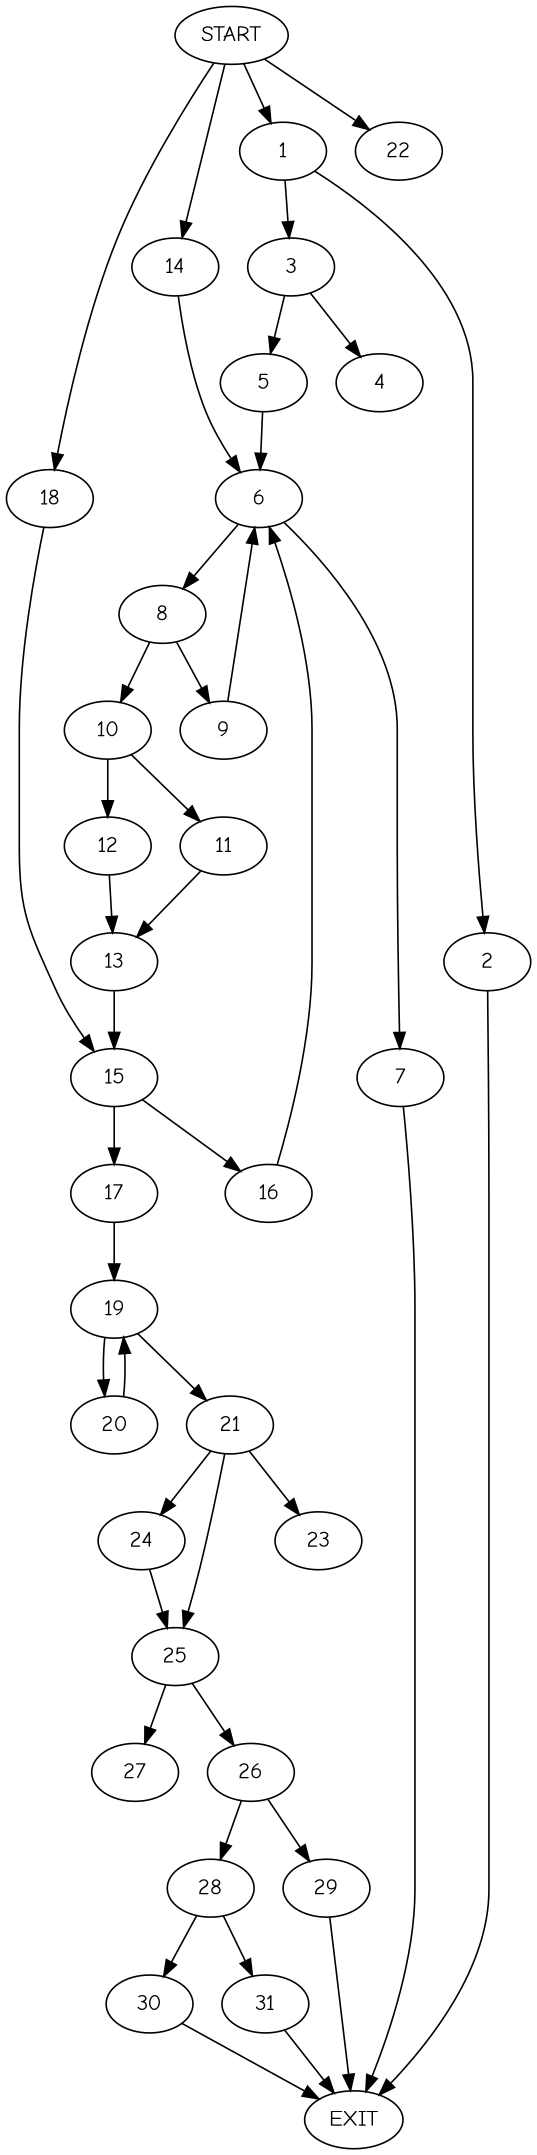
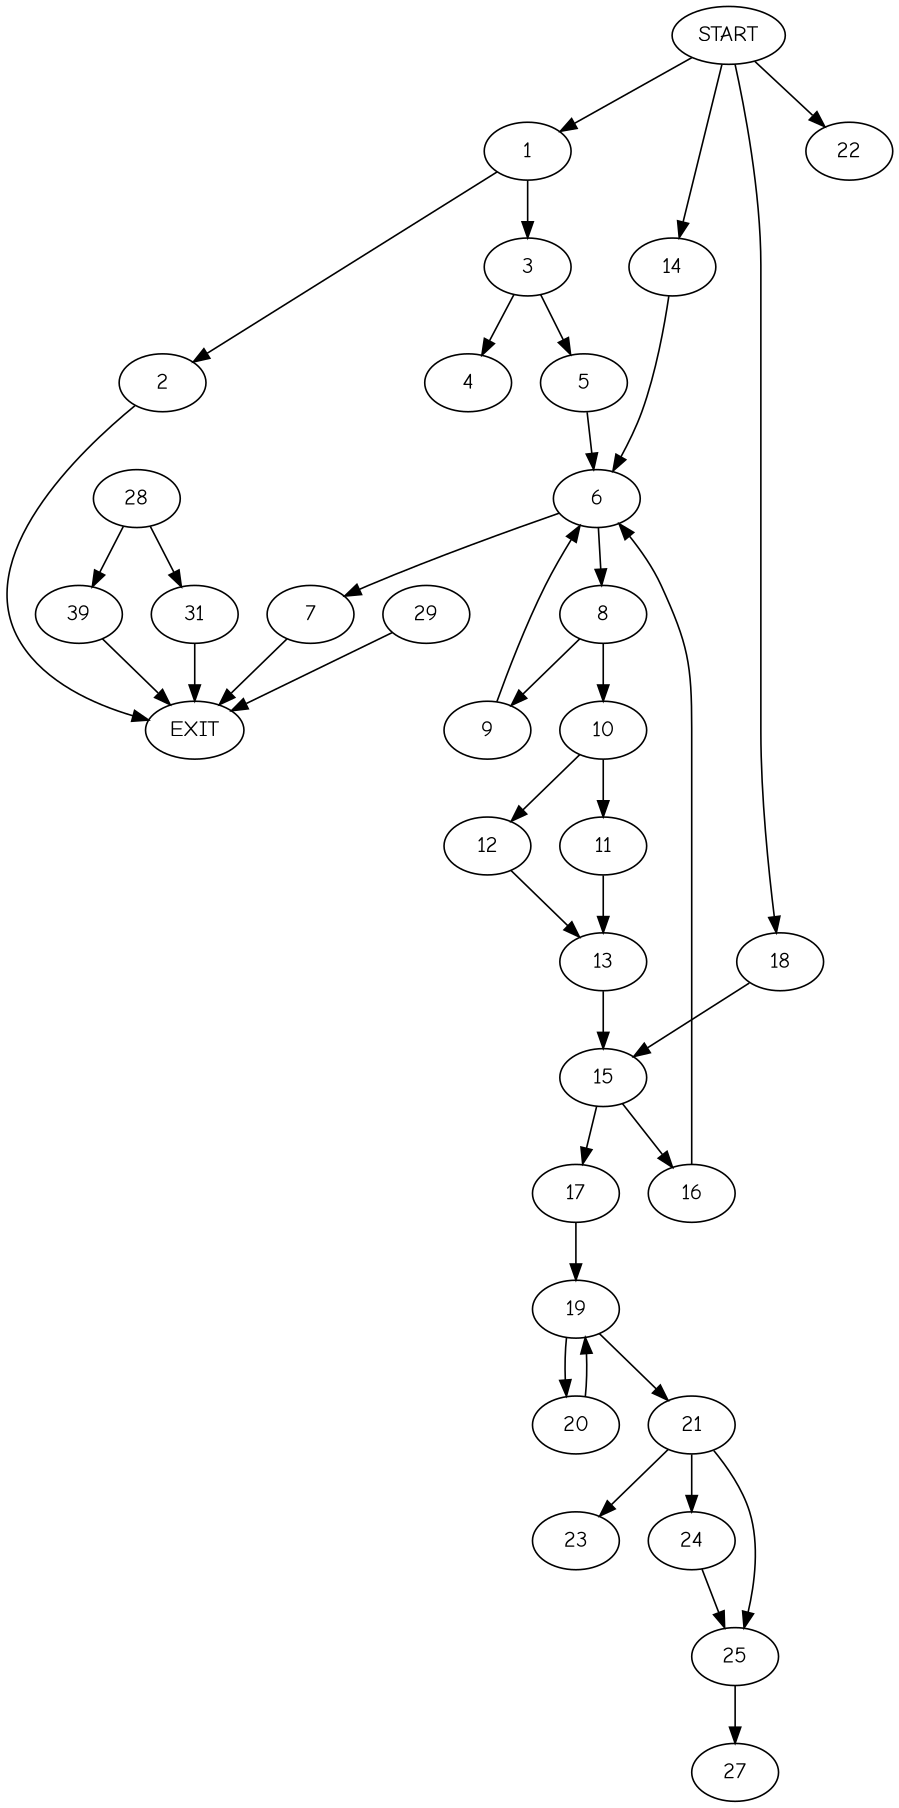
node "26": removed
node "30": label "30" -> "39"
